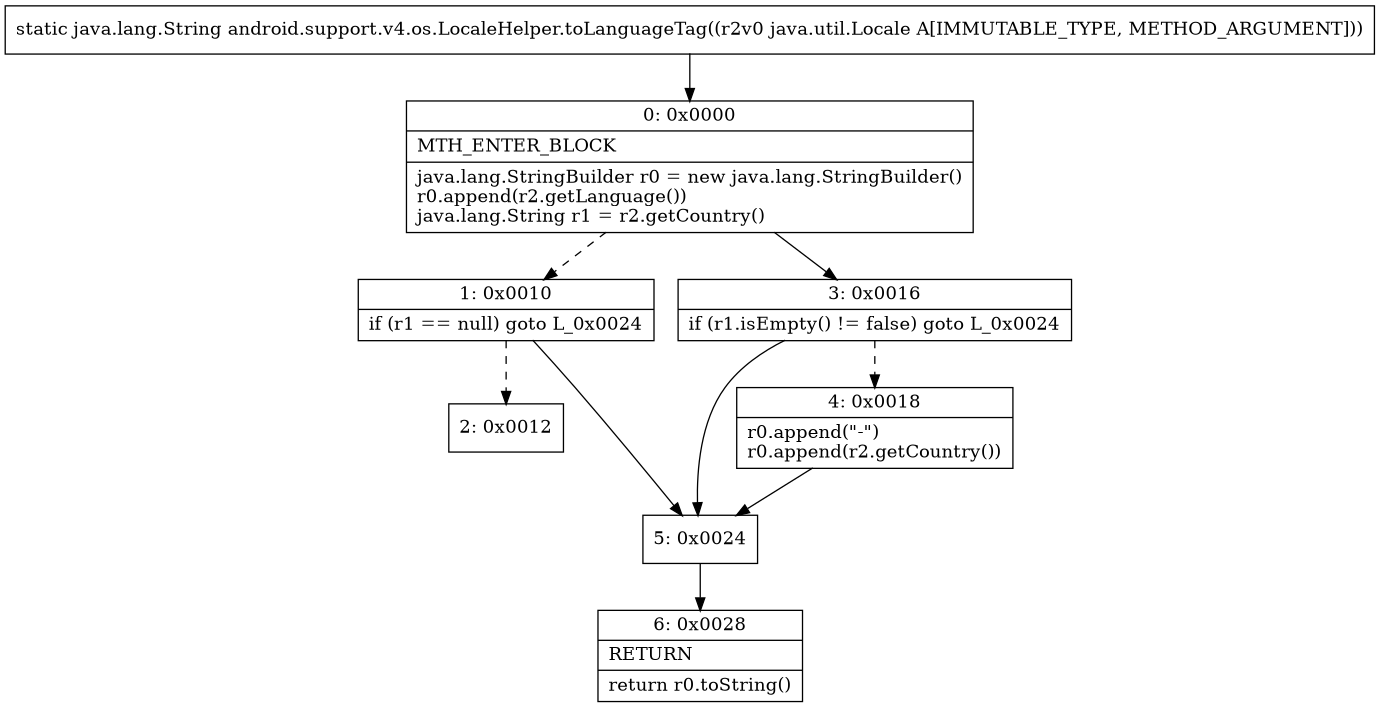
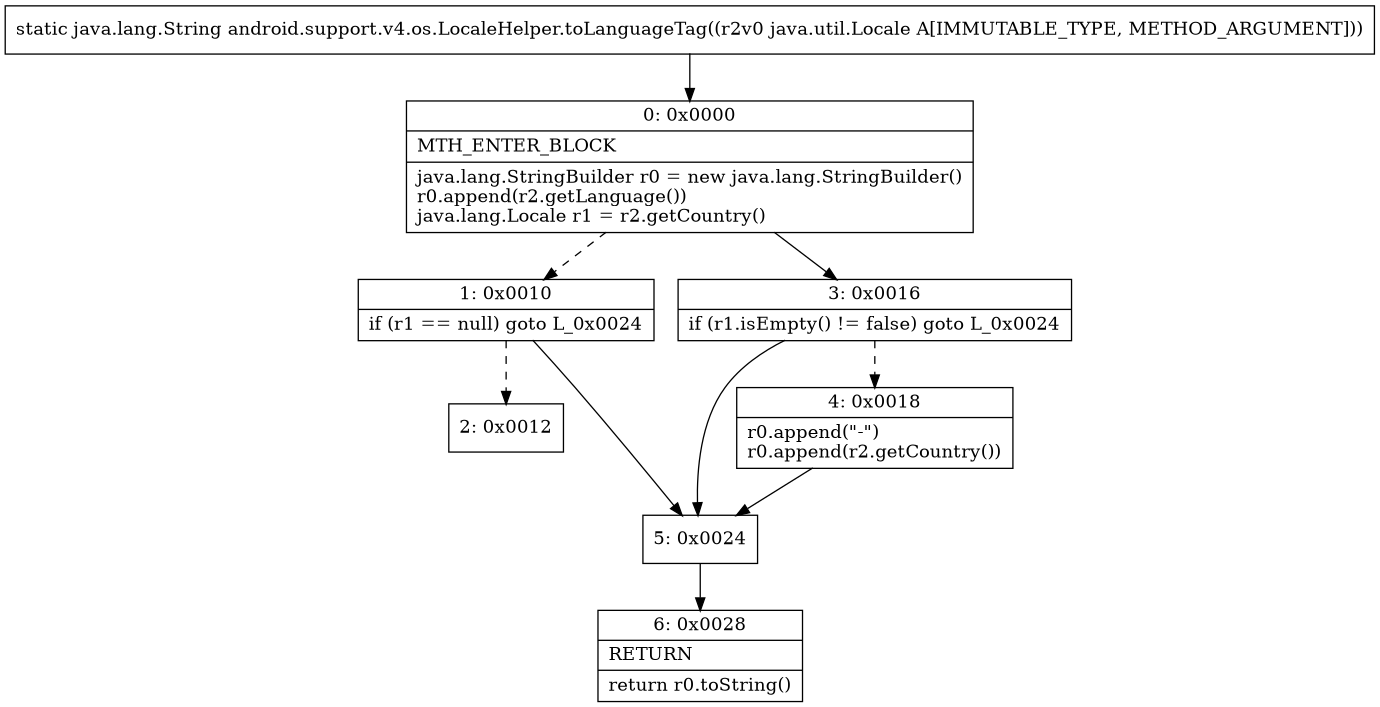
node "0: 0x0000": text "java.lang.String r1 = r2.getCountry()" -> "java.lang.Locale r1 = r2.getCountry()"
